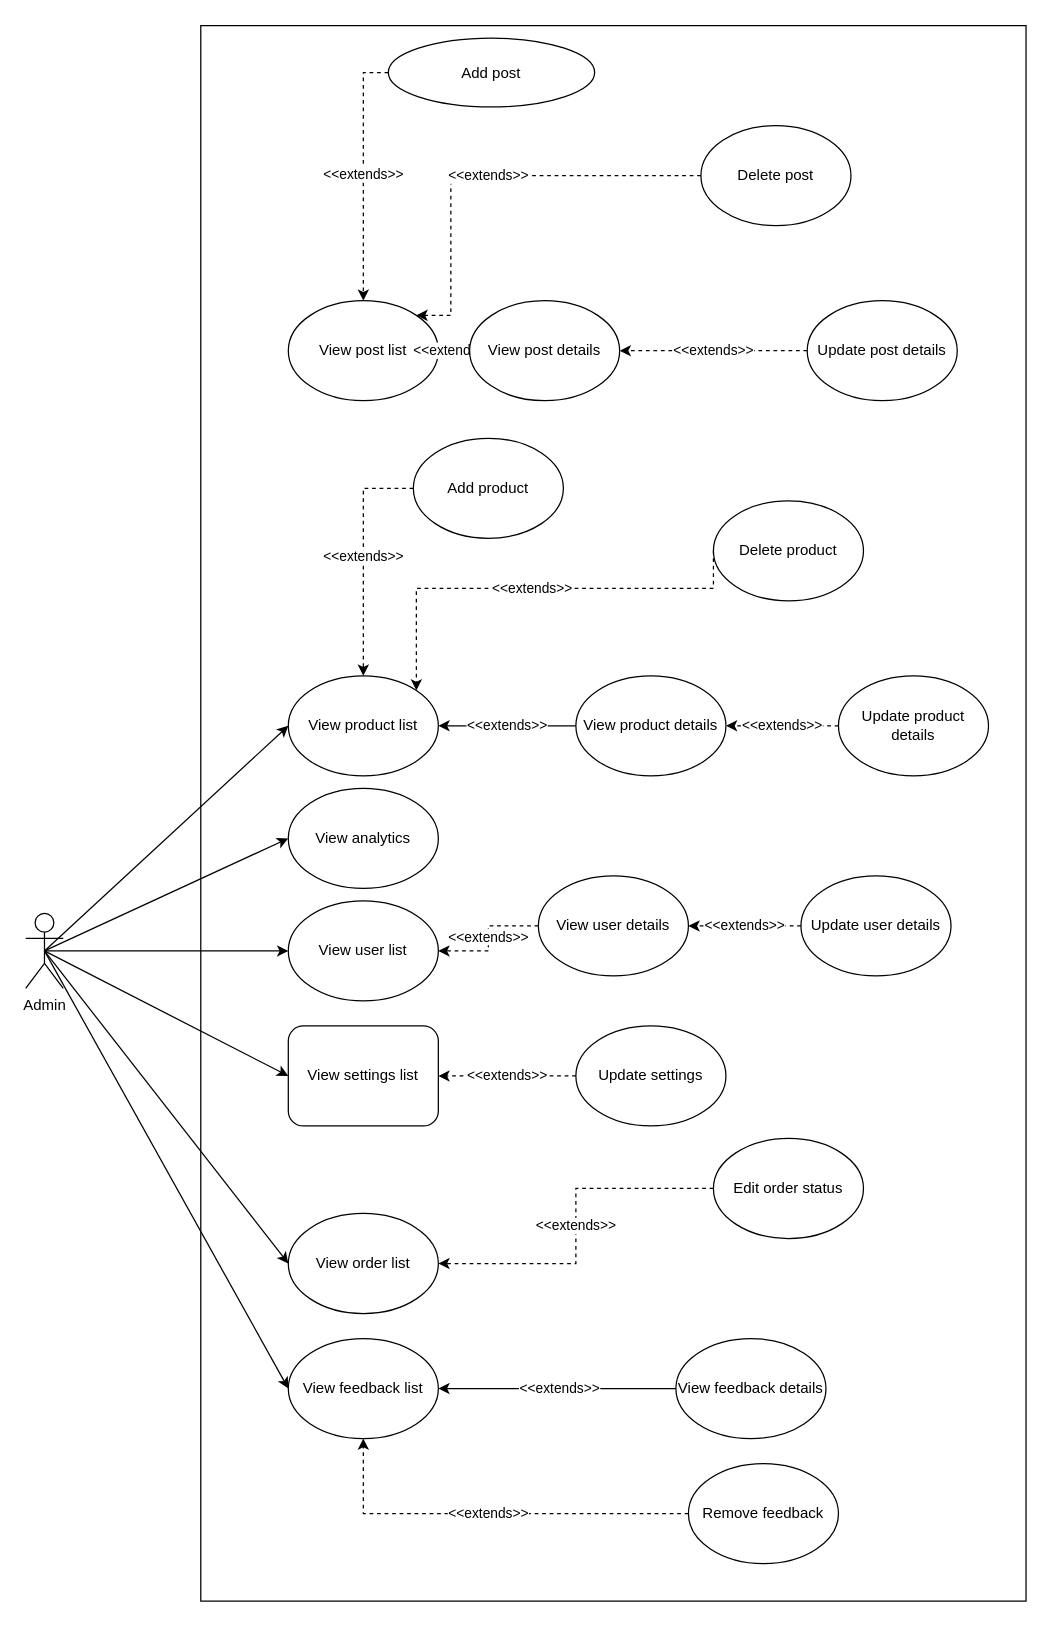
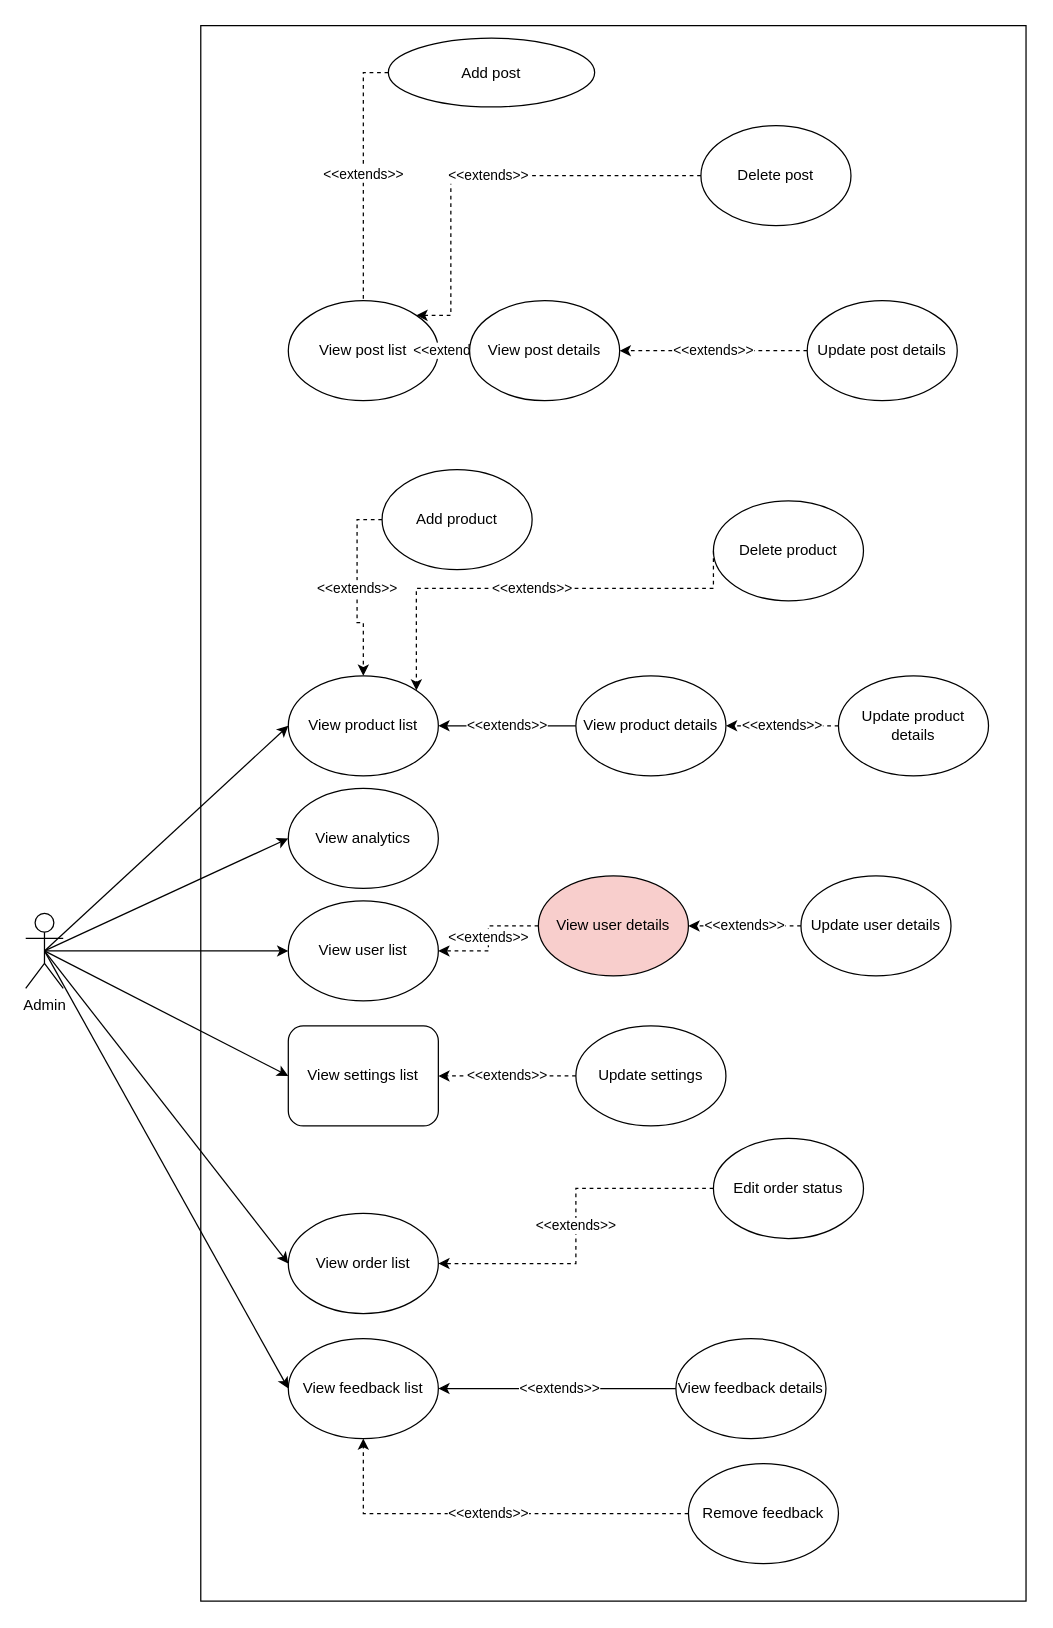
edge "Add post" -> "View post list": arrowhead classic -> none
node "Add product": moved (488, 488) -> (457, 519)
node "View user details": fillcolor #ffffff -> #f8cecc
